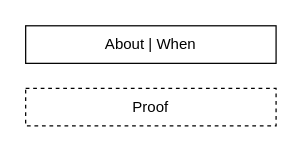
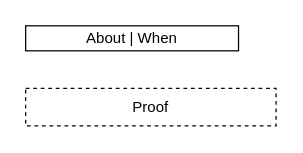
node "About | When": size 250x38 -> 213x25
